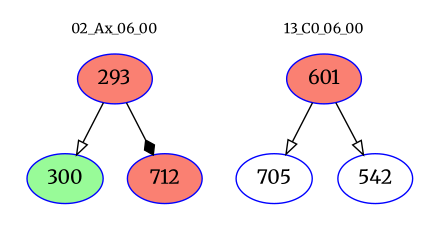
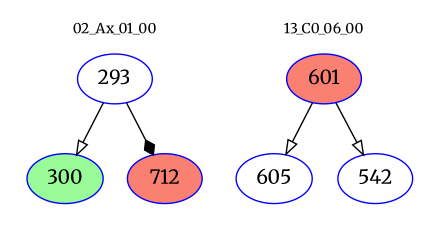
cluster "02_Ax_06_00": label "02_Ax_06_00" -> "02_Ax_01_00"
node "293": fillcolor salmon -> white
node "705": label "705" -> "605"
